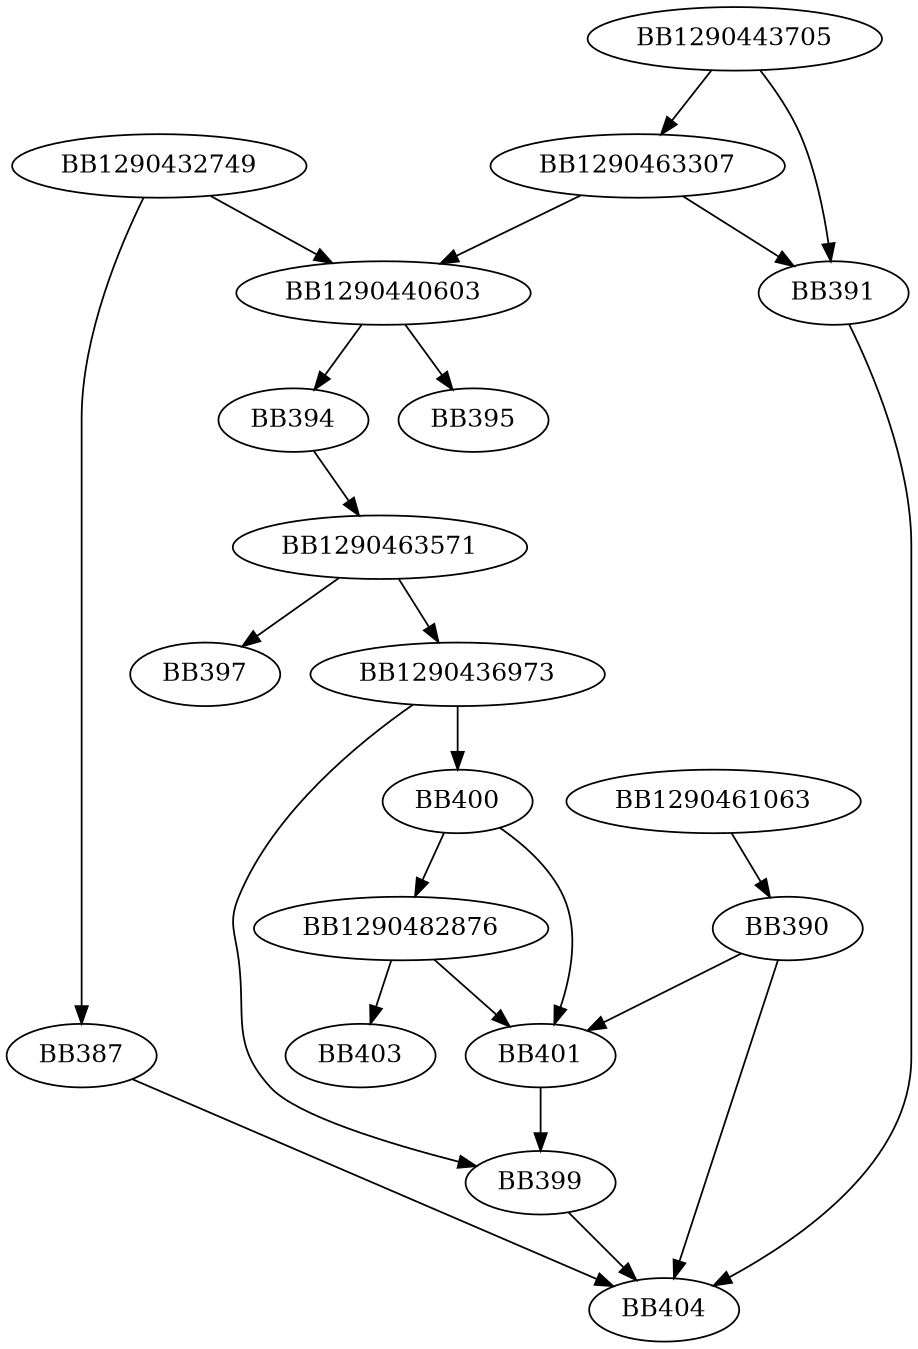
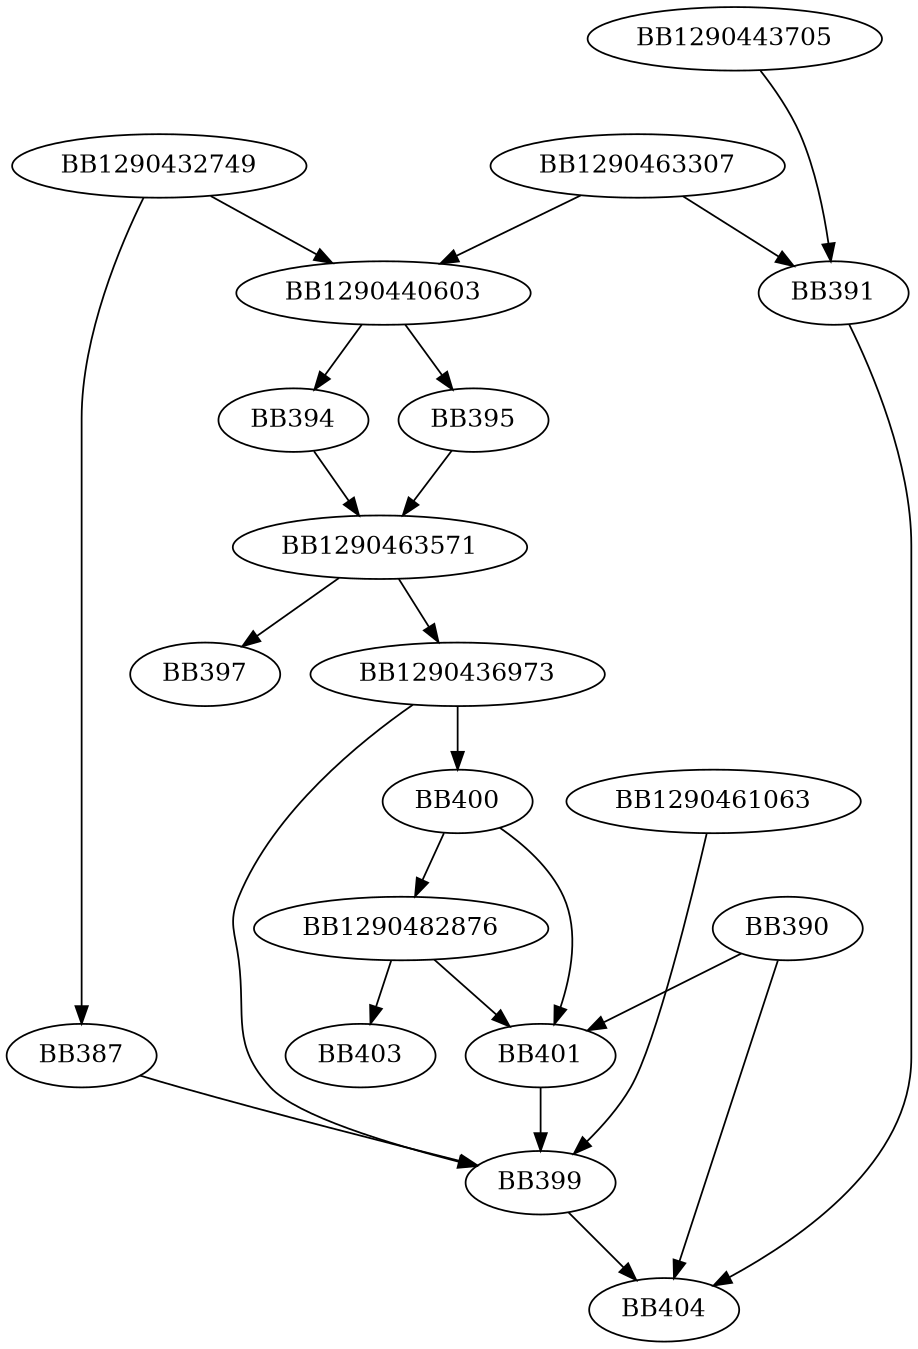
edge "BB1290443705" -> "BB1290463307": removed
edge "BB395" -> "BB1290463571": added
edge "BB1290461063" -> "BB390": now "BB1290461063" -> "BB399"
edge "BB387" -> "BB404": now "BB387" -> "BB399"
